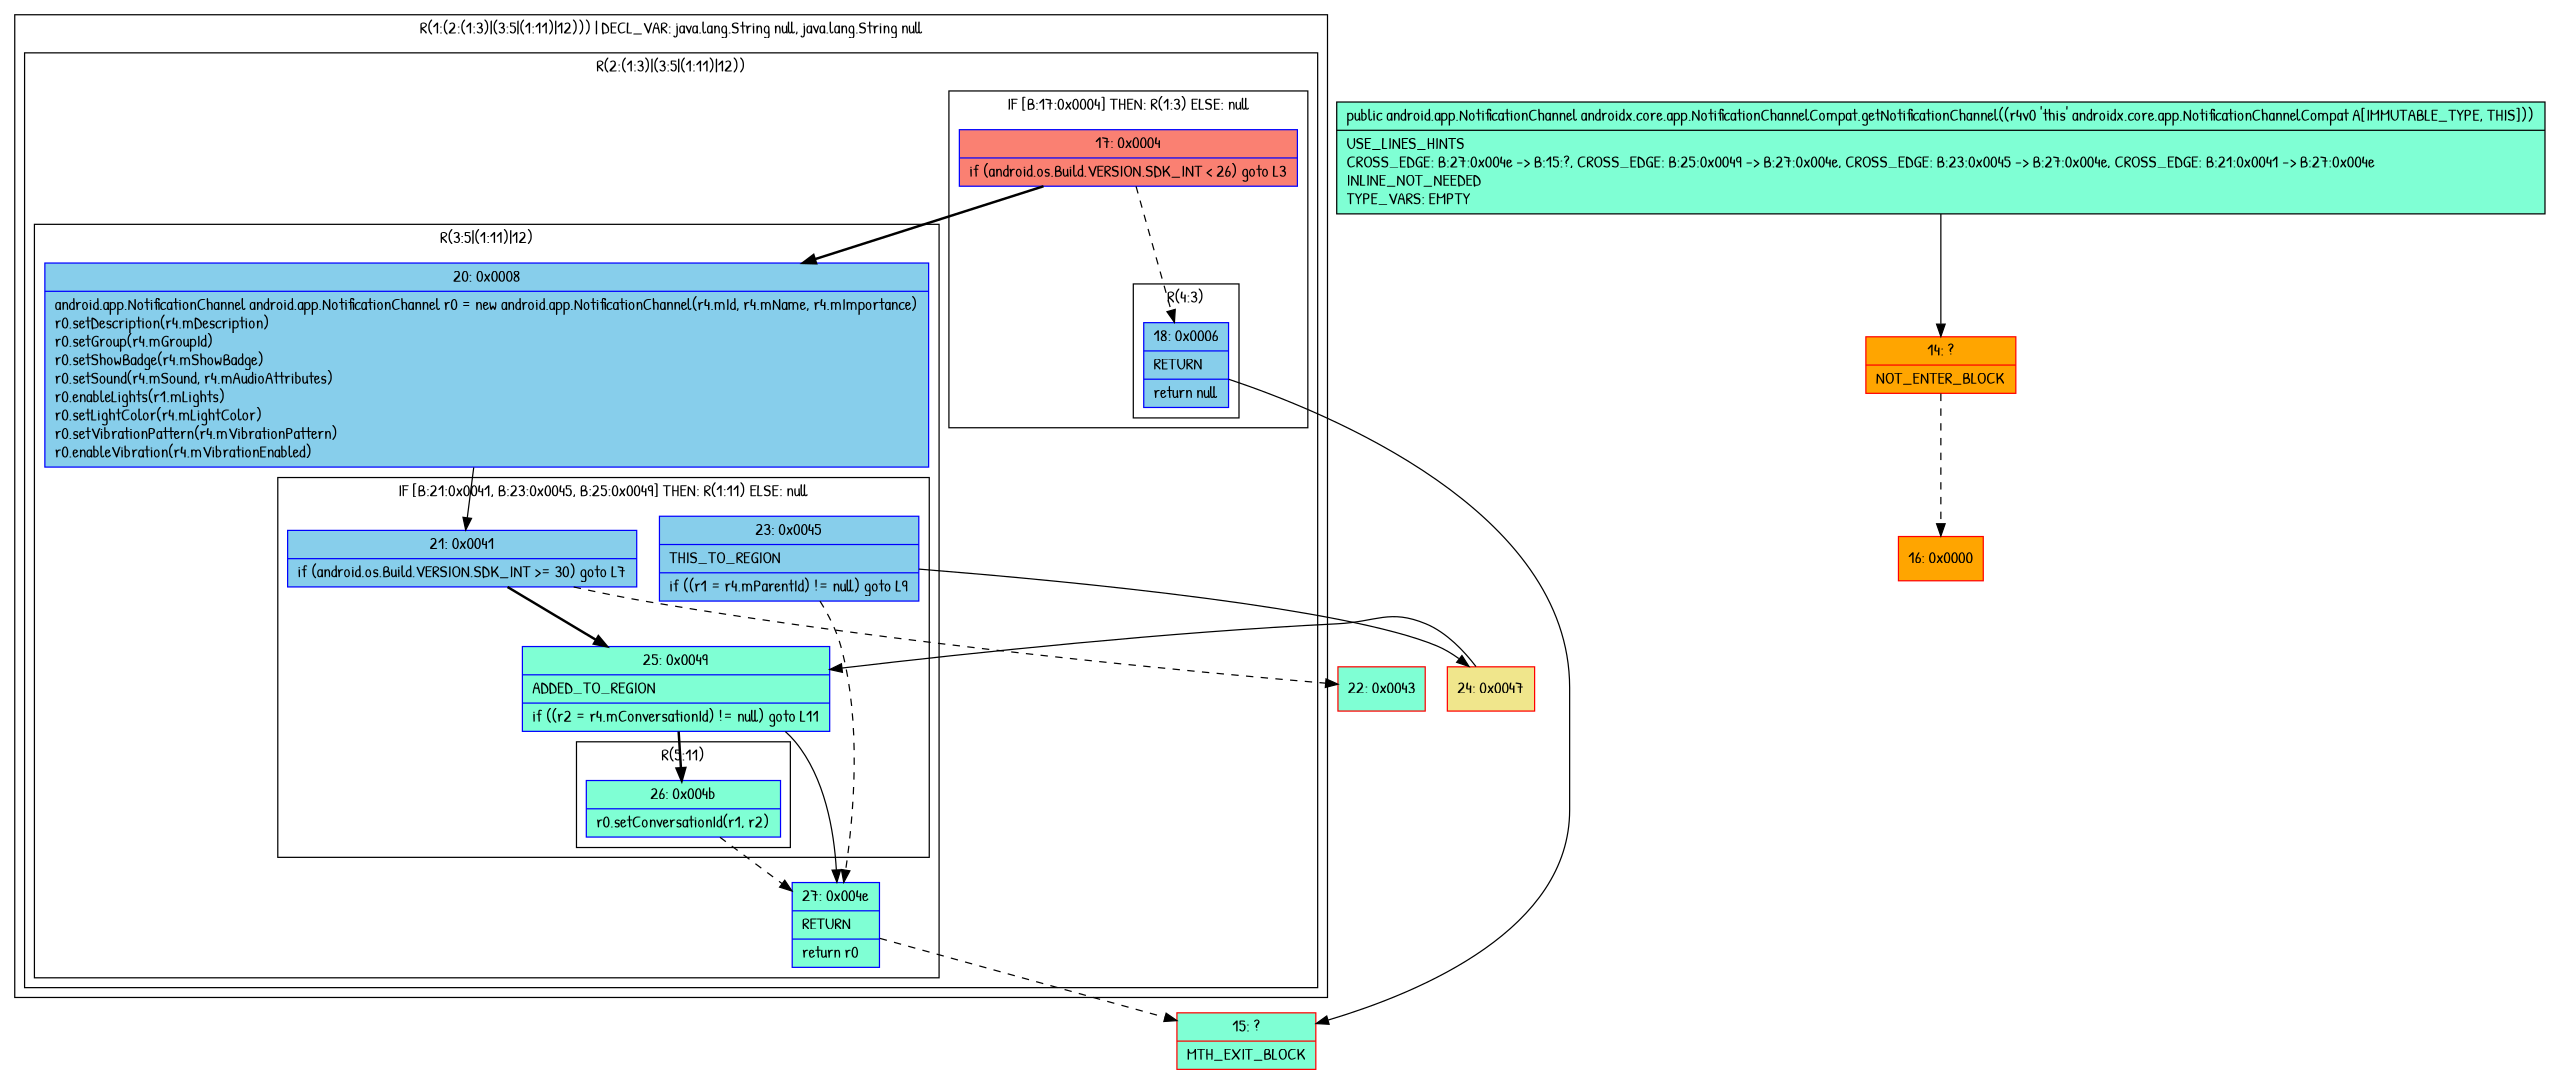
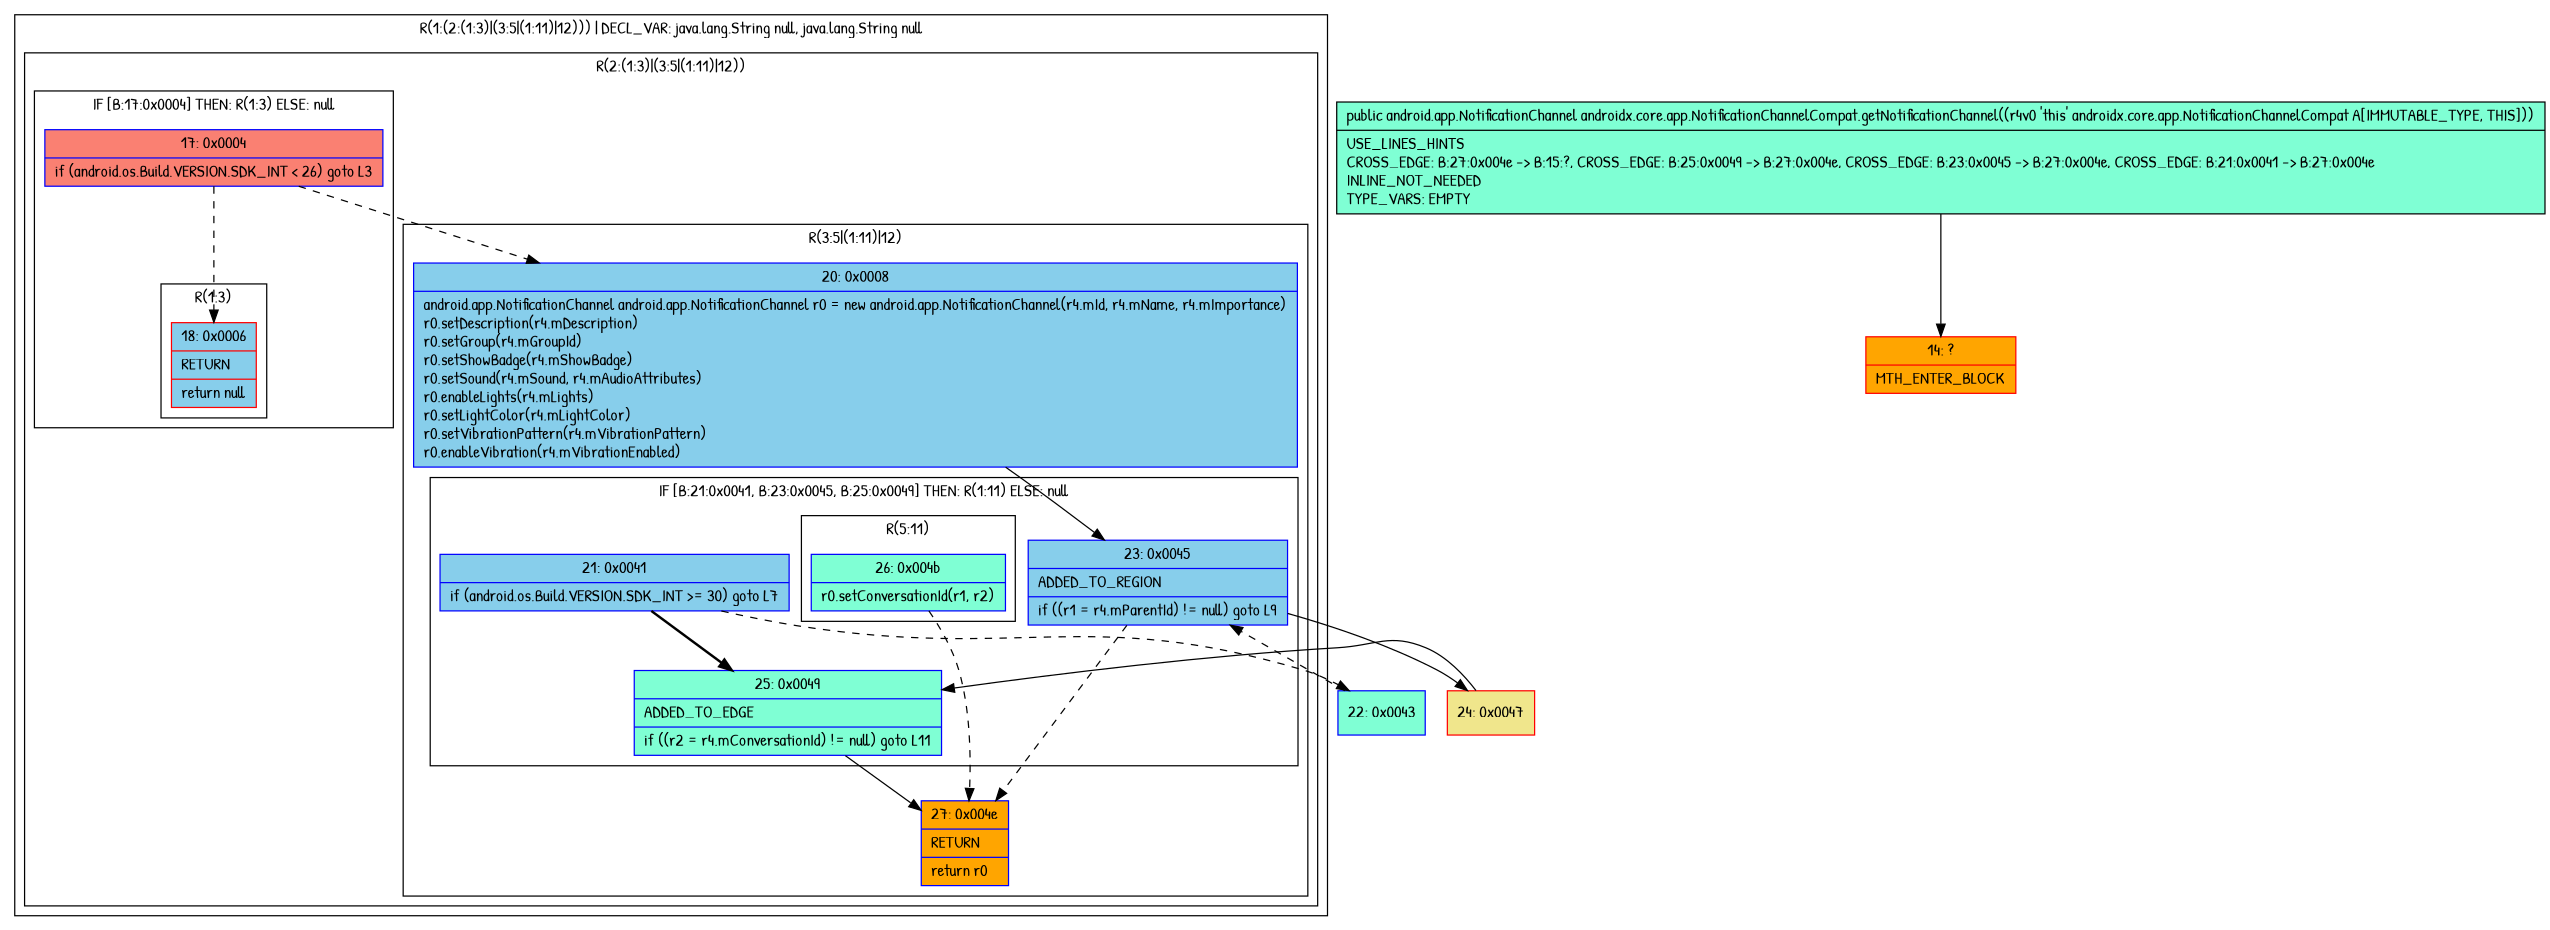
edge "17: 0x0004" -> "20: 0x0008": style bold -> dashed
cluster "R(4:3)": label "R(4:3)" -> "R(1:3)"
node "18: 0x0006": color blue -> red
node "14: ?": text "NOT_ENTER_BLOCK" -> "MTH_ENTER_BLOCK"
node "20: 0x0008": text "r0.enableLights(r1.mLights)" -> "r0.enableLights(r4.mLights)"
edge "20: 0x0008" -> "21: 0x0041": now "20: 0x0008" -> "23: 0x0045"
node "23: 0x0045": text "THIS_TO_REGION" -> "ADDED_TO_REGION"
node "16: 0x0000": removed
edge "22: 0x0043" -> "23: 0x0045": added
node "25: 0x0049": text "ADDED_TO_REGION" -> "ADDED_TO_EDGE"
node "22: 0x0043": color red -> blue
edge "25: 0x0049" -> "26: 0x004b": removed
node "27: 0x004e": fillcolor aquamarine -> orange
node "15: ?": removed
